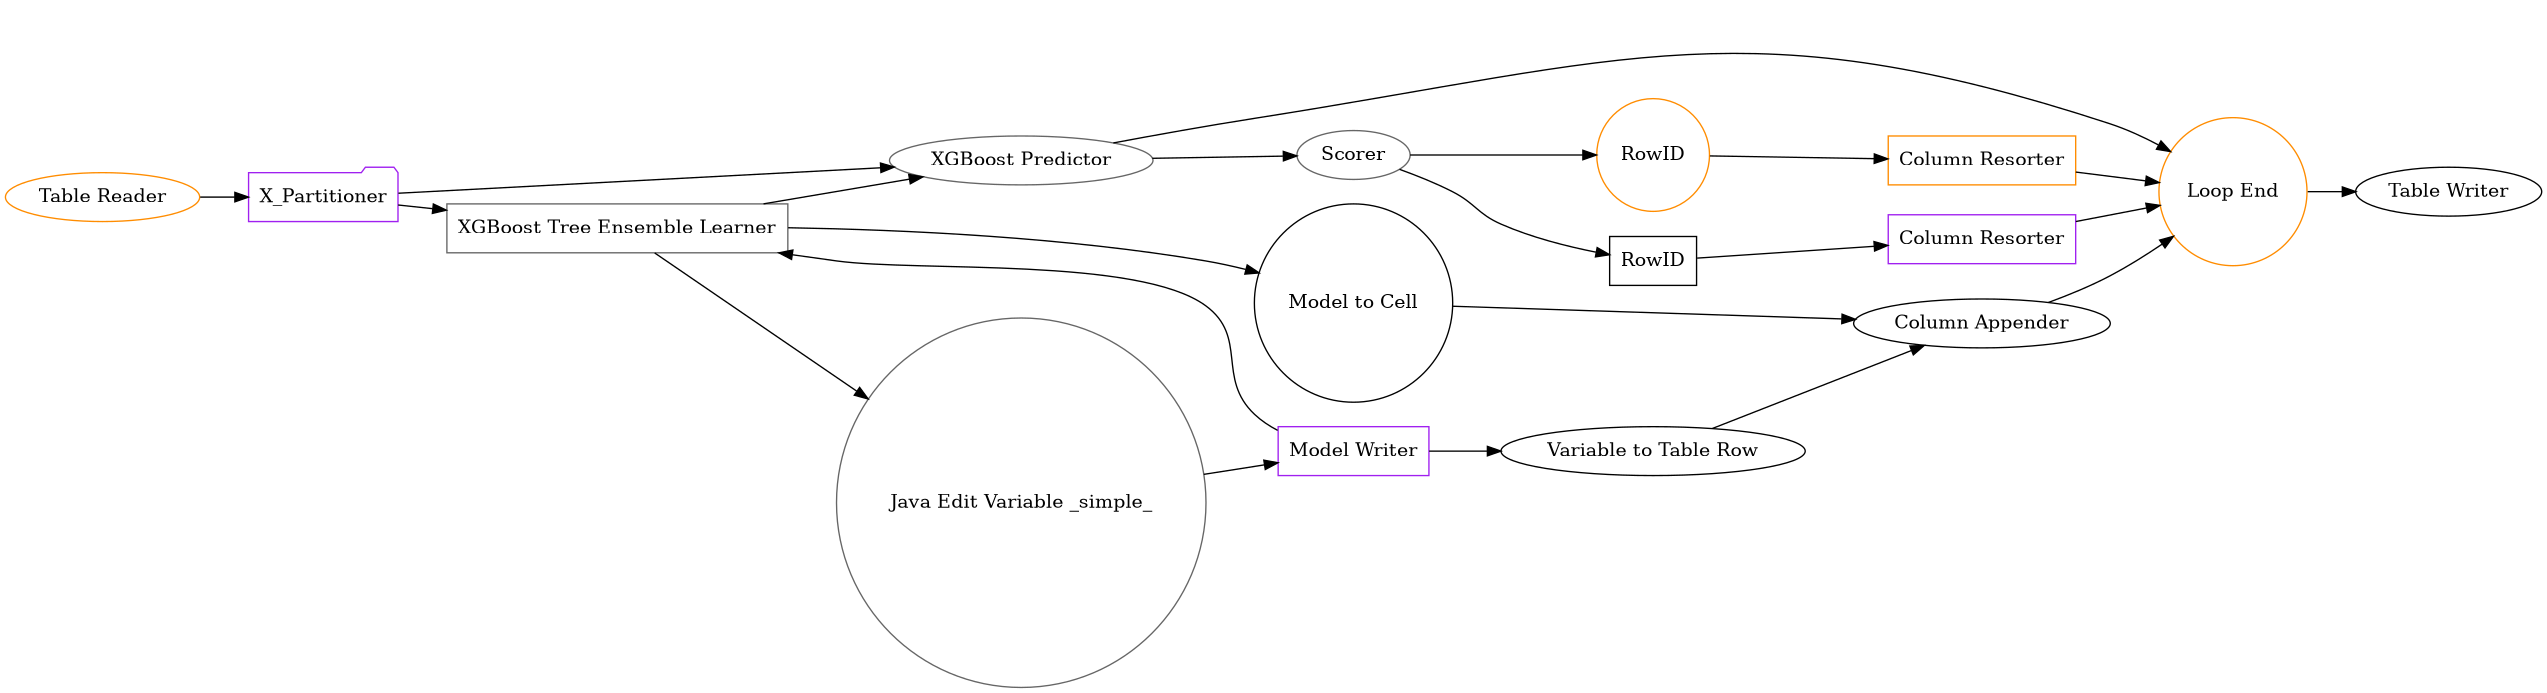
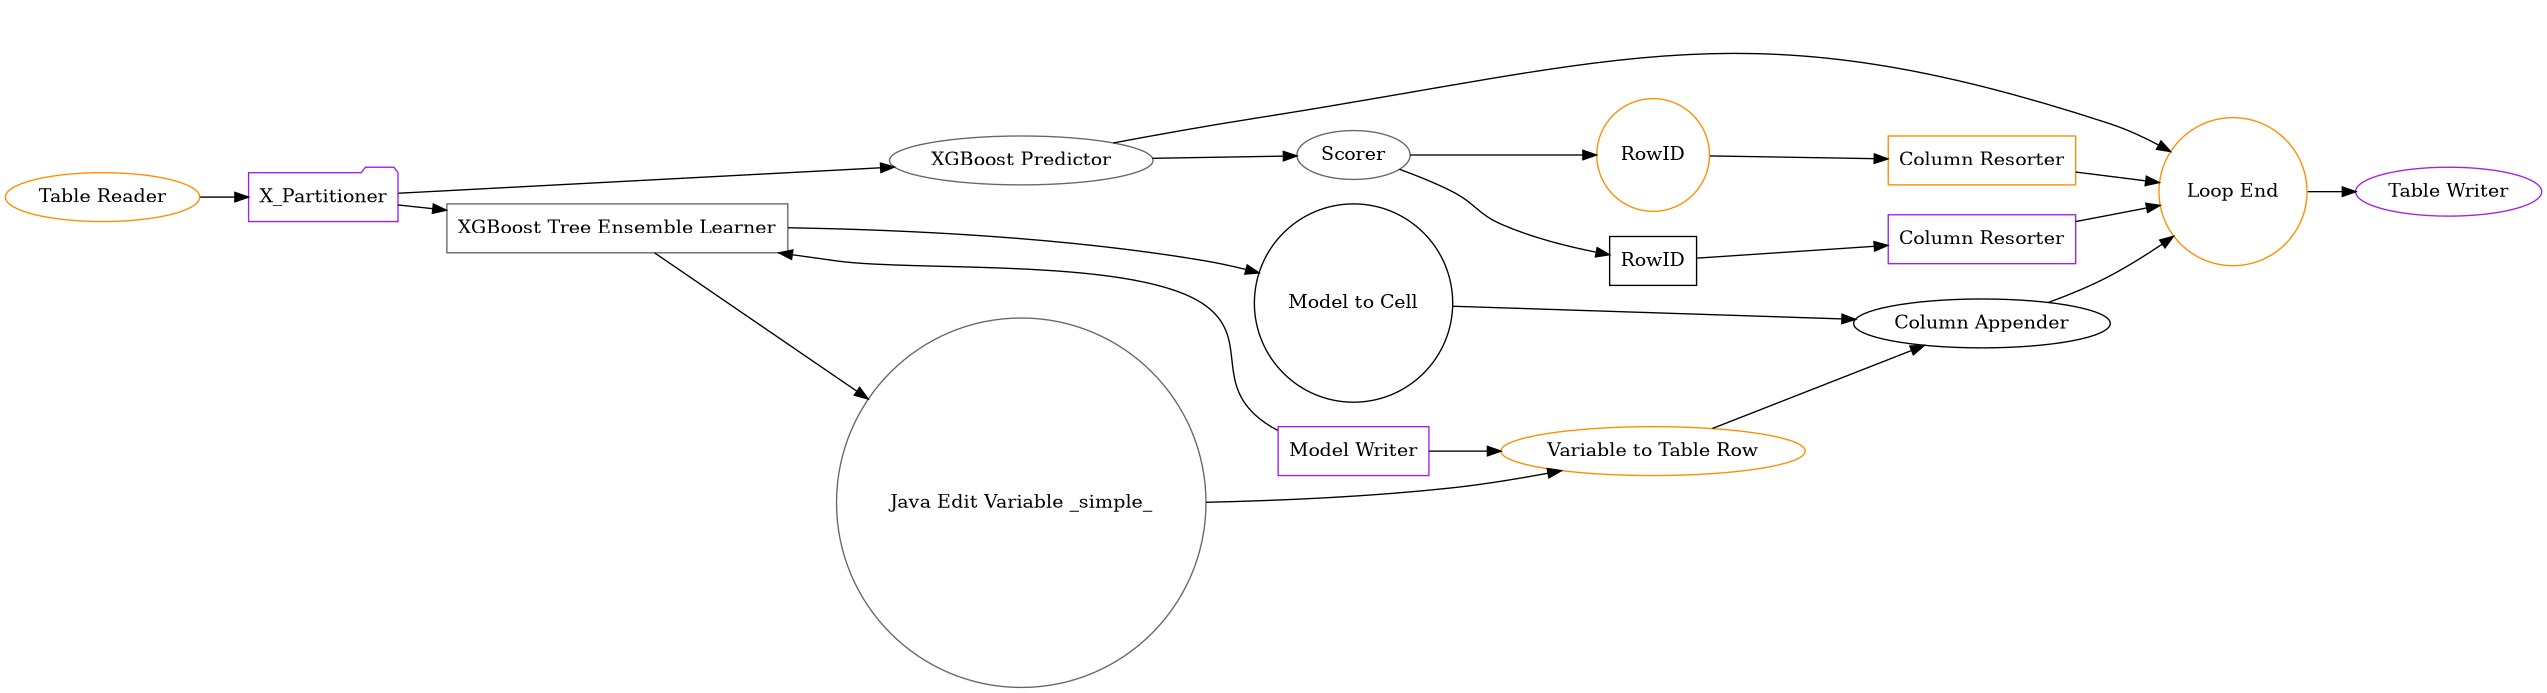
edge "XGBoost Tree Ensemble Learner" -> "XGBoost Predictor": removed
node "Table Writer": color black -> purple
node "Variable to Table Row": color black -> darkorange
edge "Java Edit Variable _simple_" -> "Model Writer": now "Java Edit Variable _simple_" -> "Variable to Table Row"
